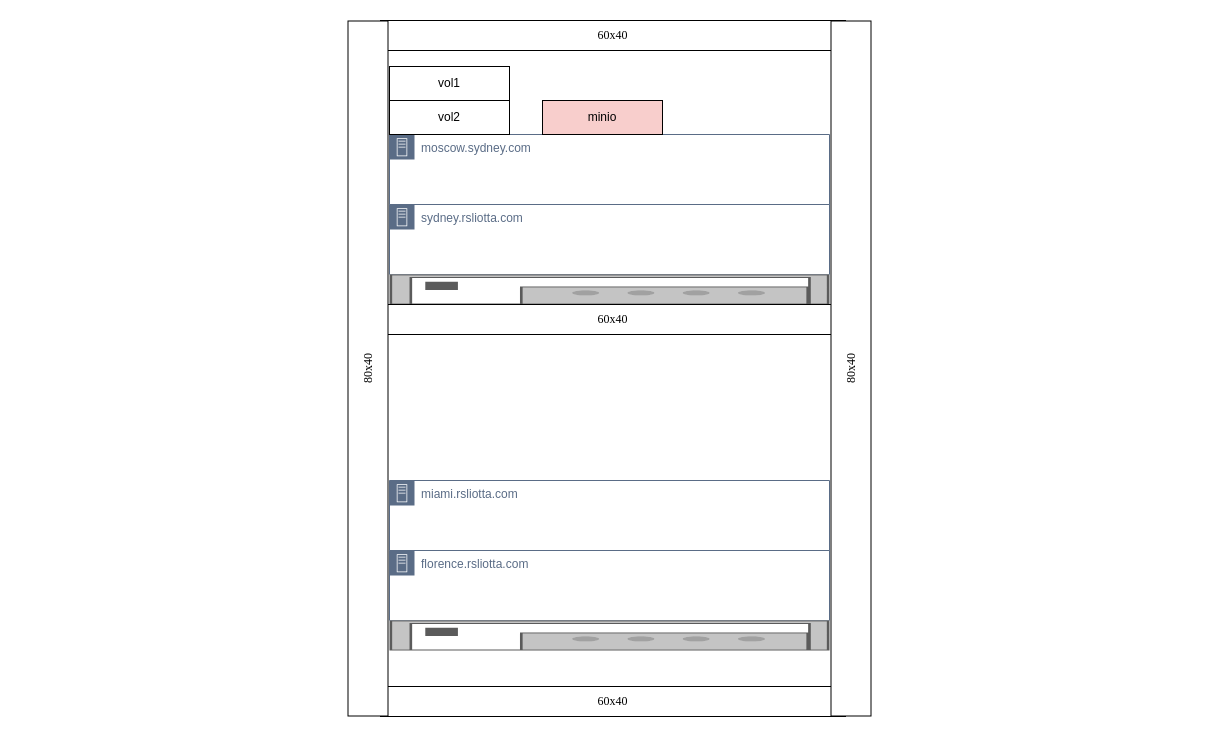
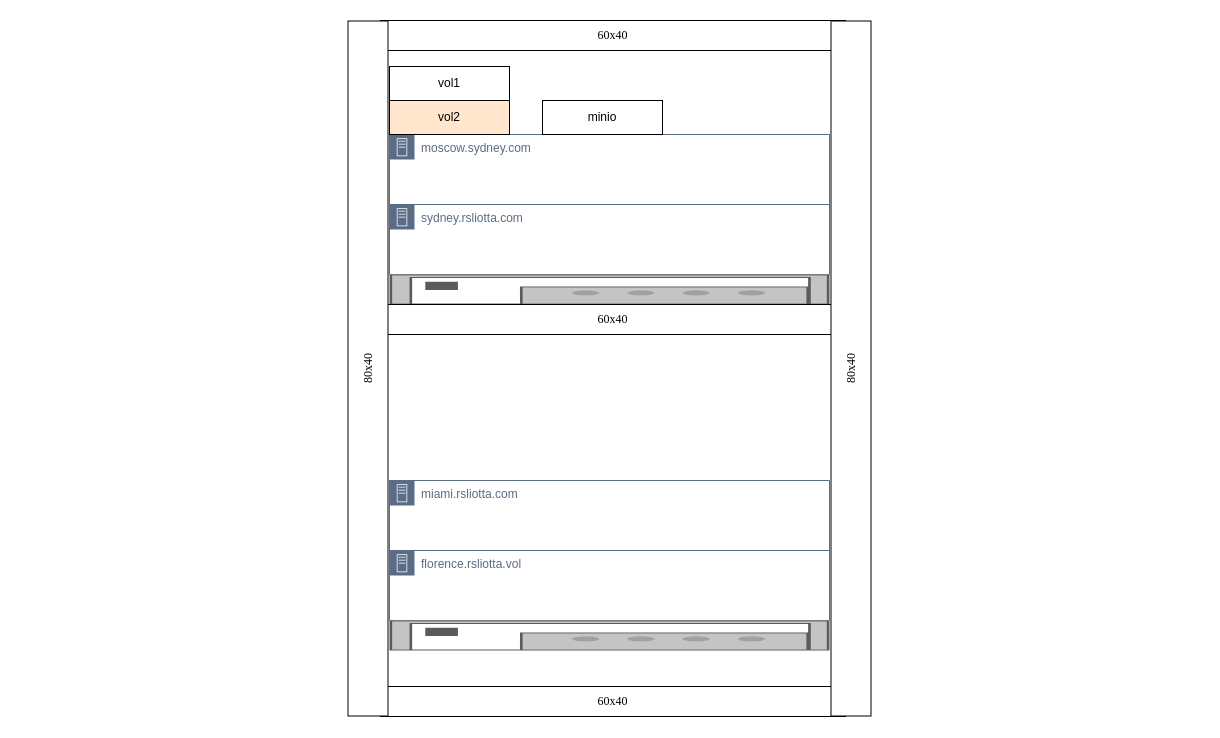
node "vol2": fillcolor #ffffff -> #ffe6cc
node "minio": fillcolor #f8cecc -> #ffffff
node "florence.rsliotta.com": label "florence.rsliotta.com" -> "florence.rsliotta.vol"
